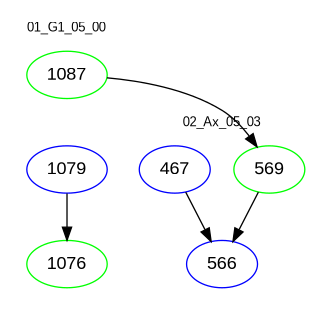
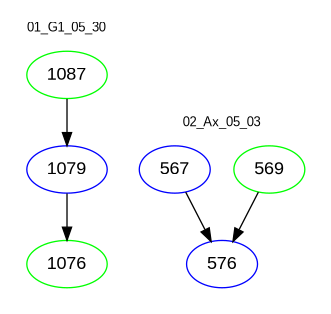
cluster "01_G1_05_00": label "01_G1_05_00" -> "01_G1_05_30"
edge "1087" -> "569": now "1087" -> "1079"
node "467": label "467" -> "567"
node "566": label "566" -> "576"
